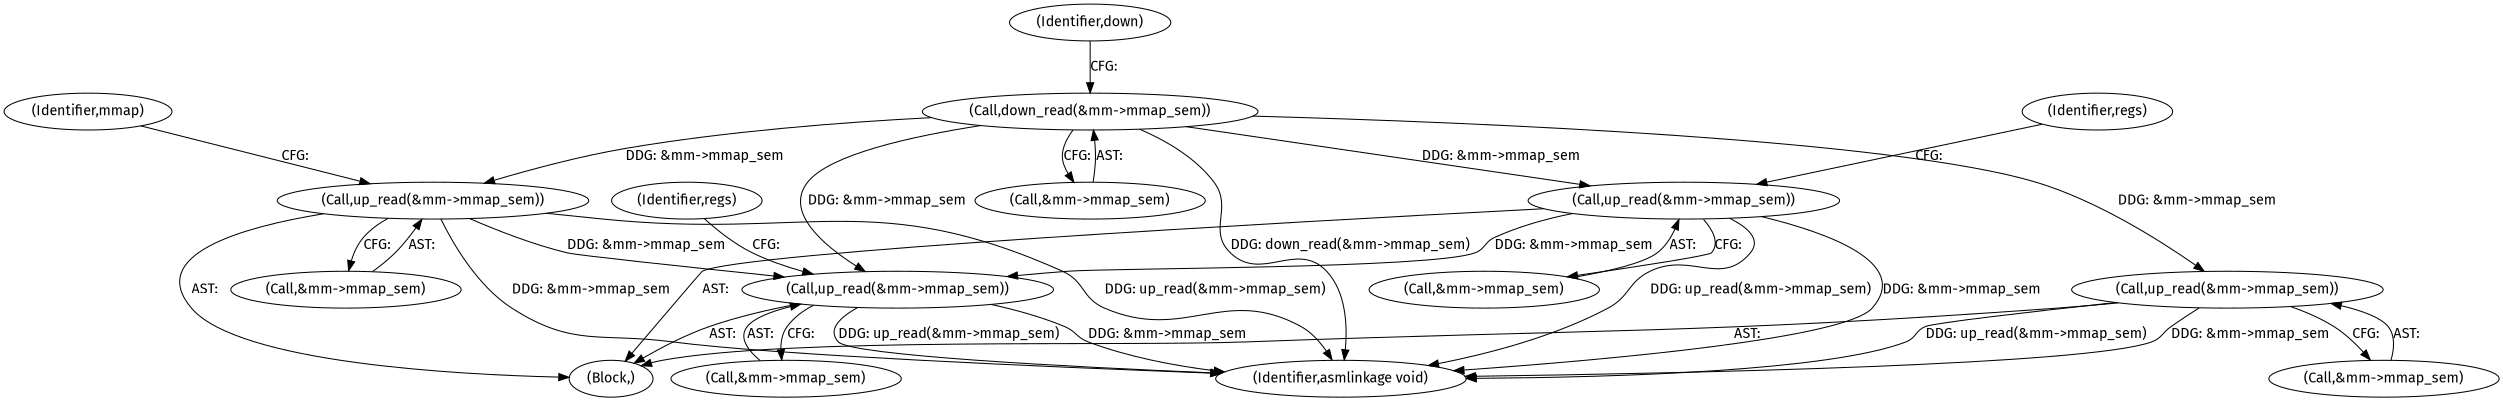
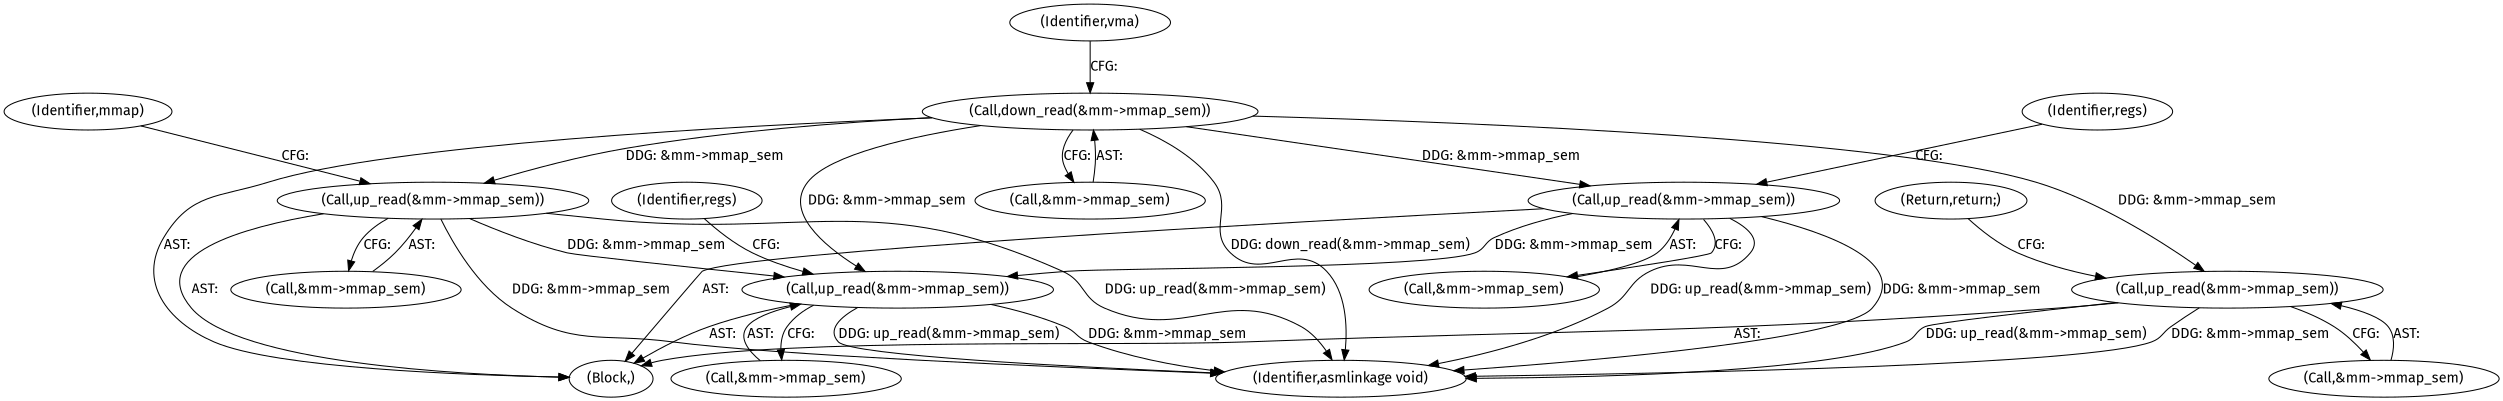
node "(Identifier,down)": label "(Identifier,down)" -> "(Identifier,vma)"
edge "(Call,down_read(&mm->mmap_sem))" -> "(Block,)": added, label "AST:"
node "(Return,return;)": added
